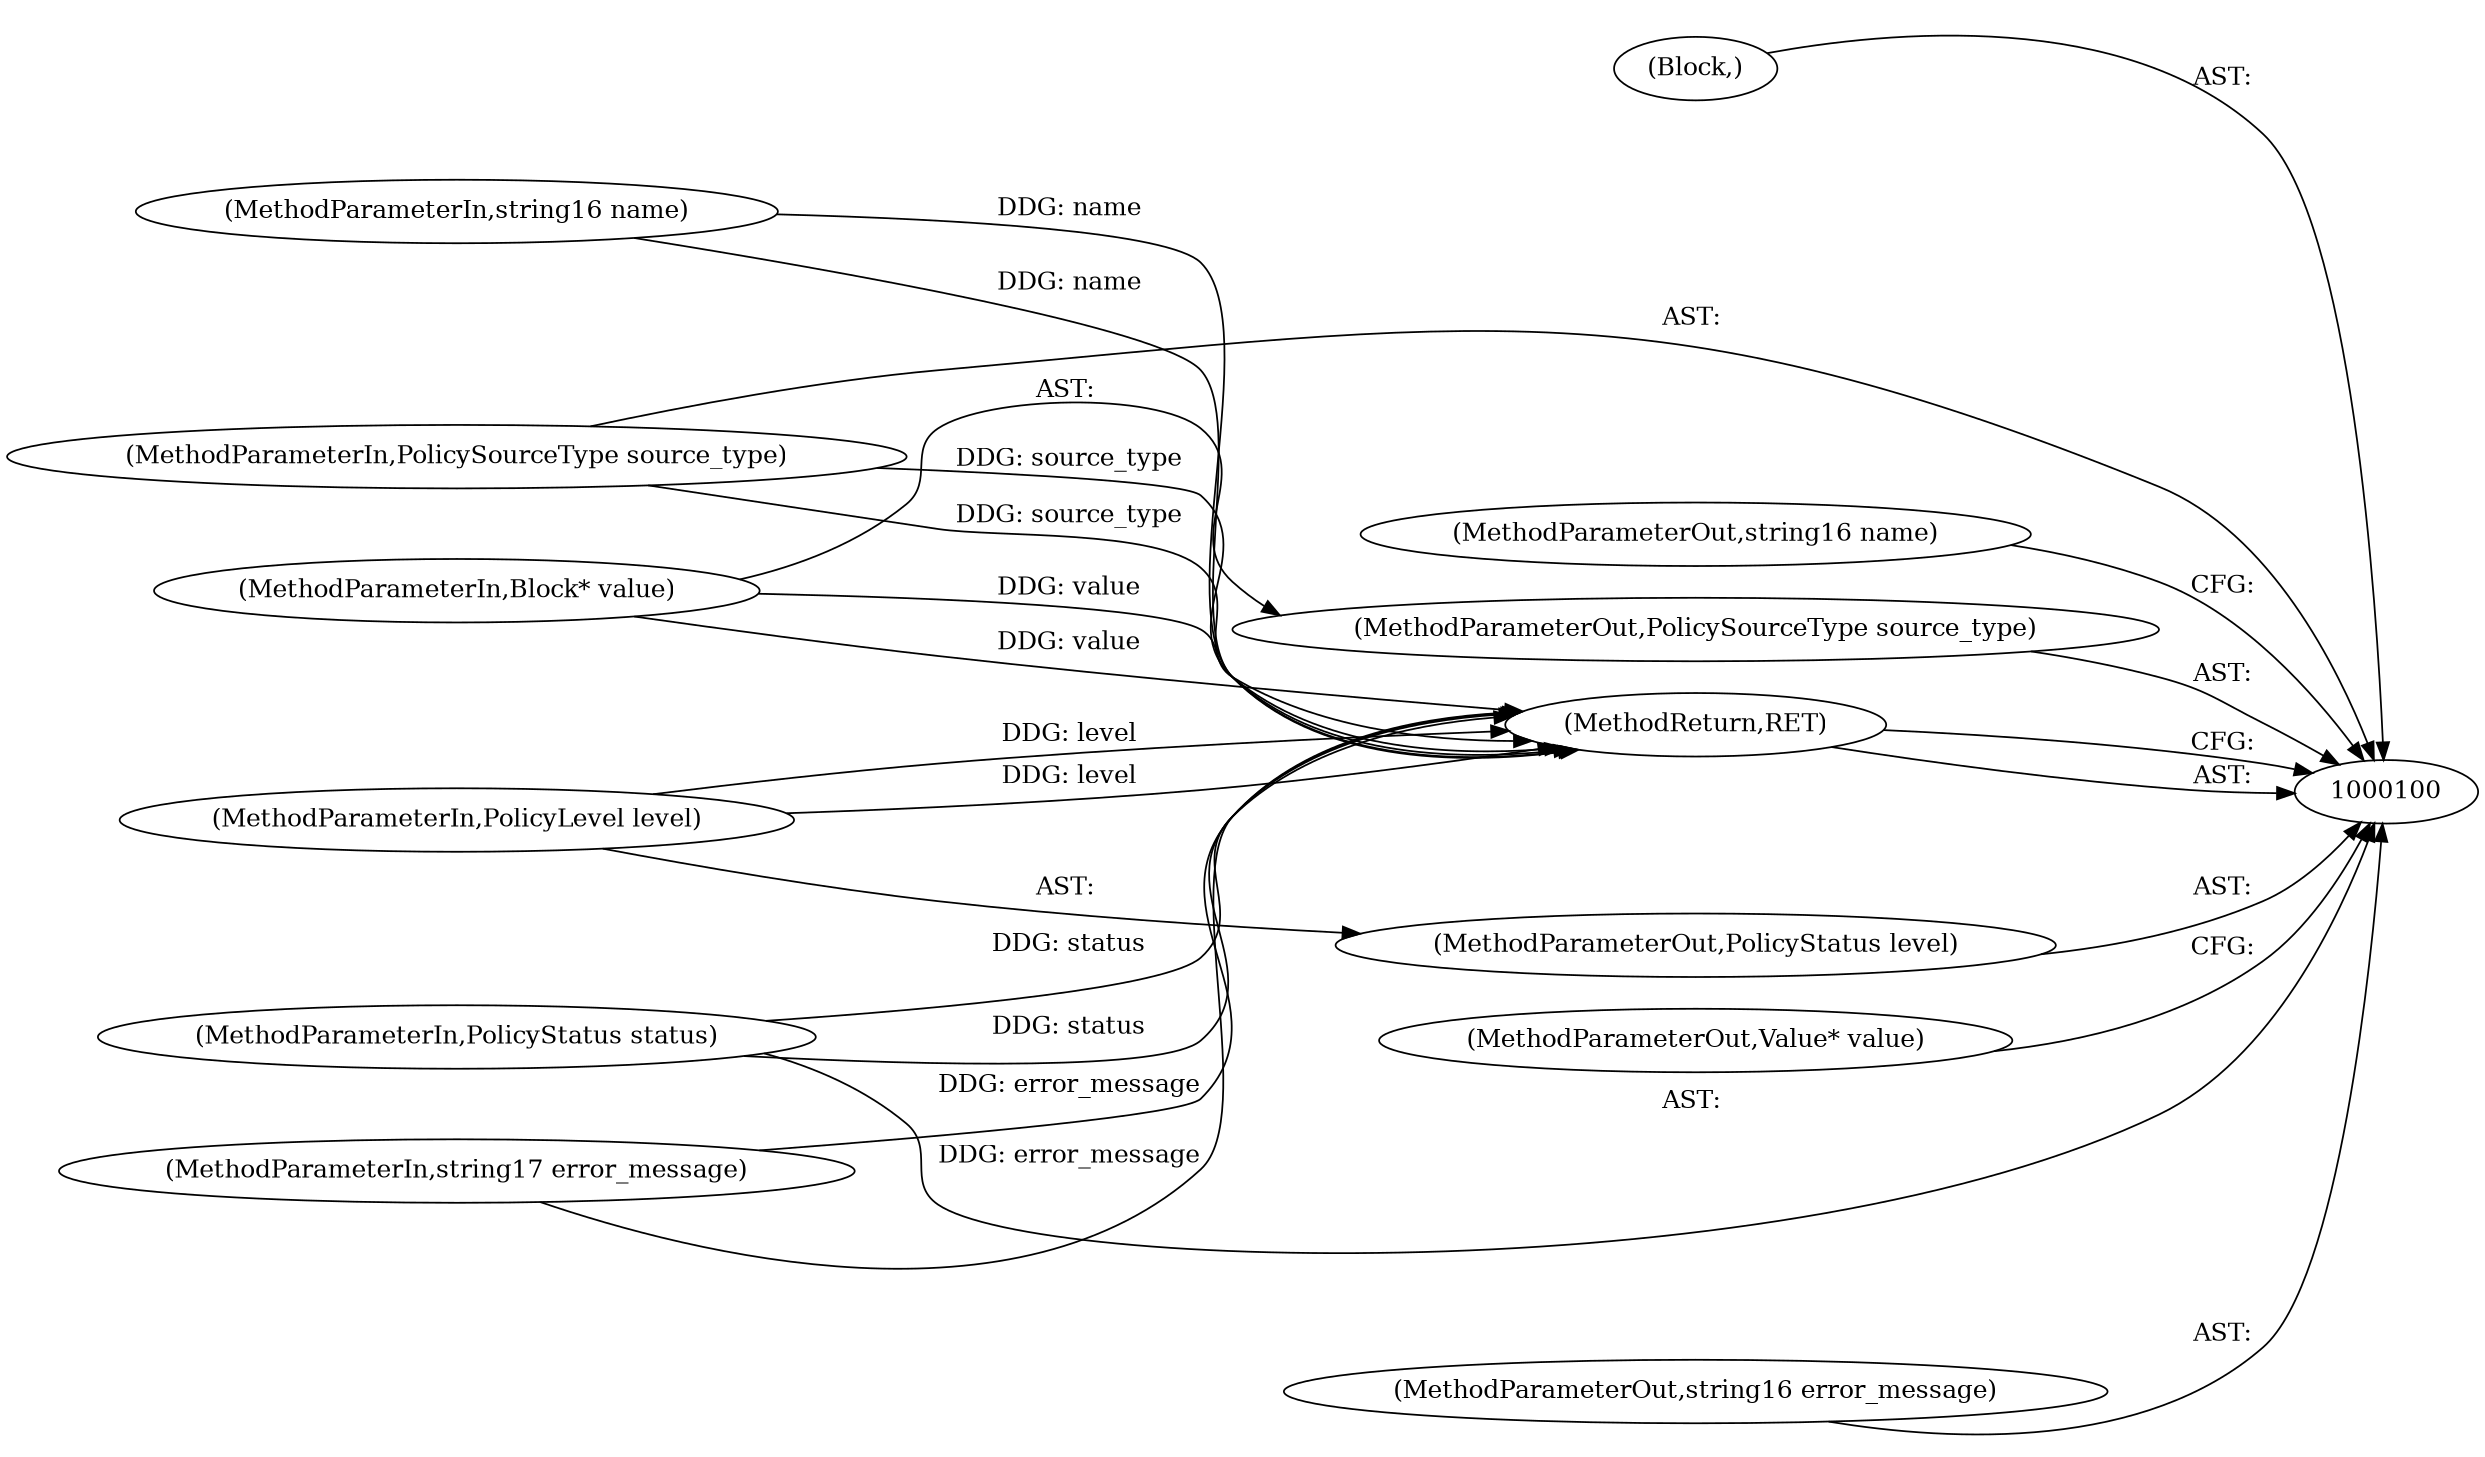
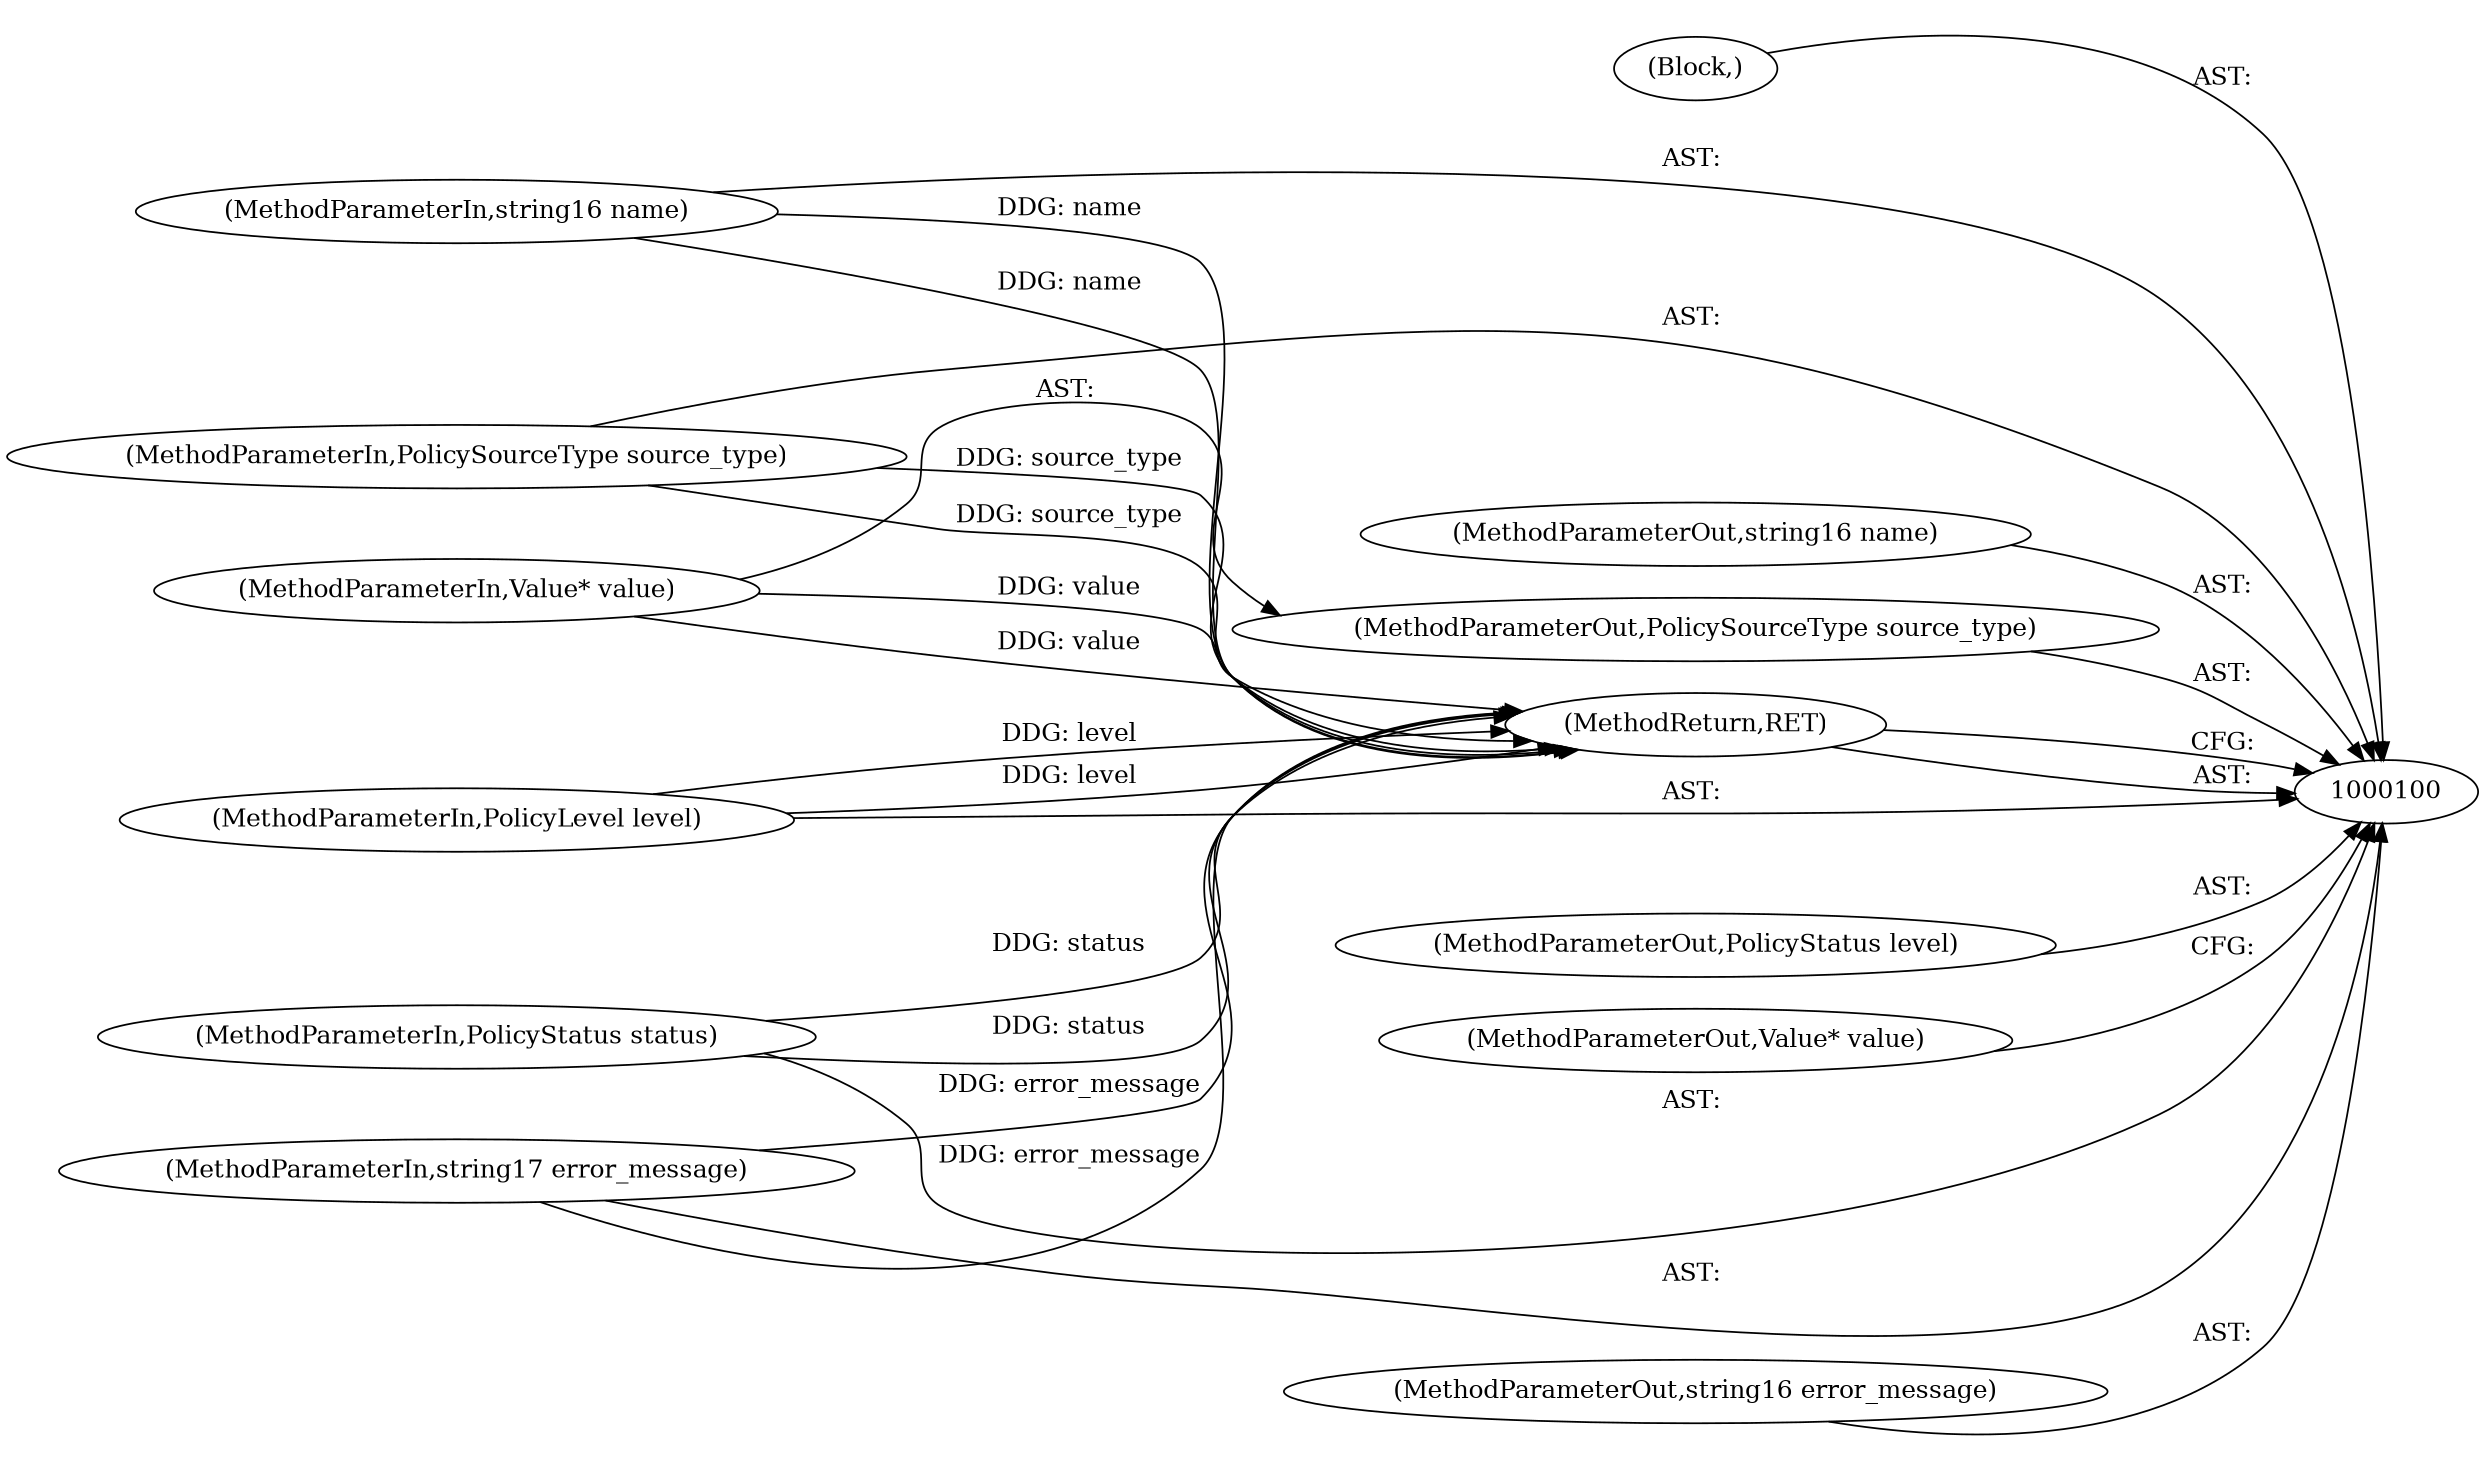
edge "(MethodParameterIn,string16 name)" -> "1000100": added, label "AST:"
edge "(MethodParameterOut,string16 name)" -> "1000100": label "CFG: " -> "AST: "
node "(MethodParameterIn,Block* value)": label "(MethodParameterIn,Block* value)" -> "(MethodParameterIn,Value* value)"
edge "(MethodParameterIn,PolicyLevel level)" -> "(MethodParameterOut,PolicyStatus level)": now "(MethodParameterIn,PolicyLevel level)" -> "1000100"
edge "(MethodParameterIn,string17 error_message)" -> "1000100": added, label "AST:"
